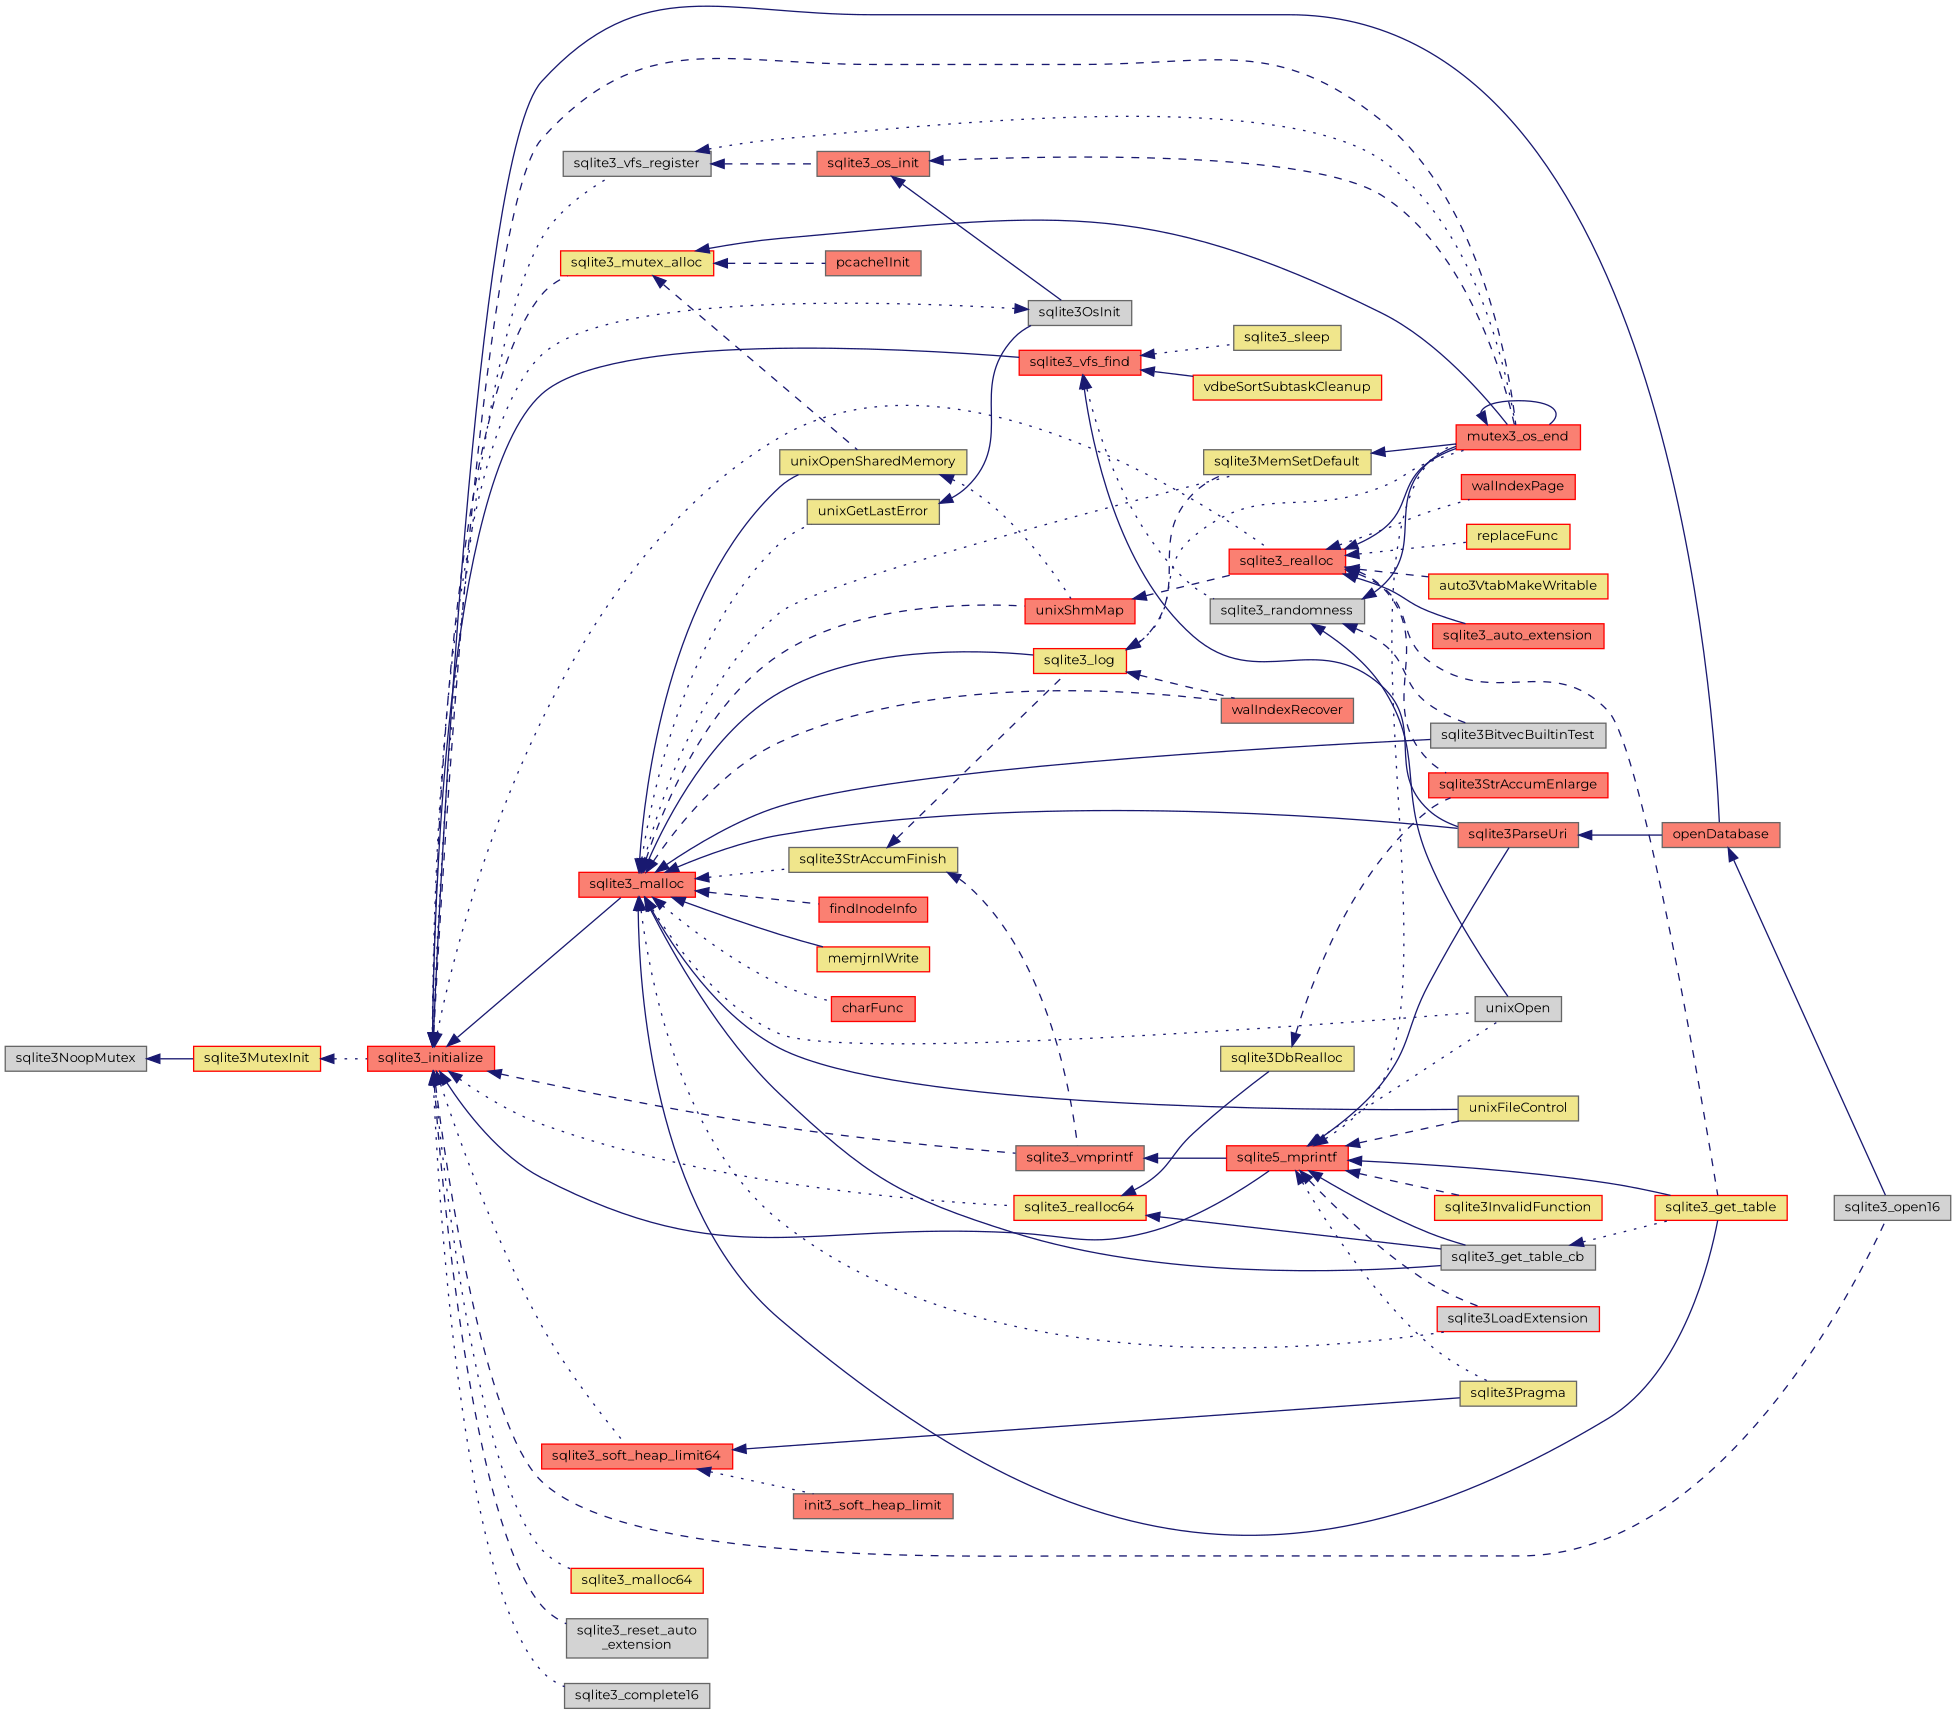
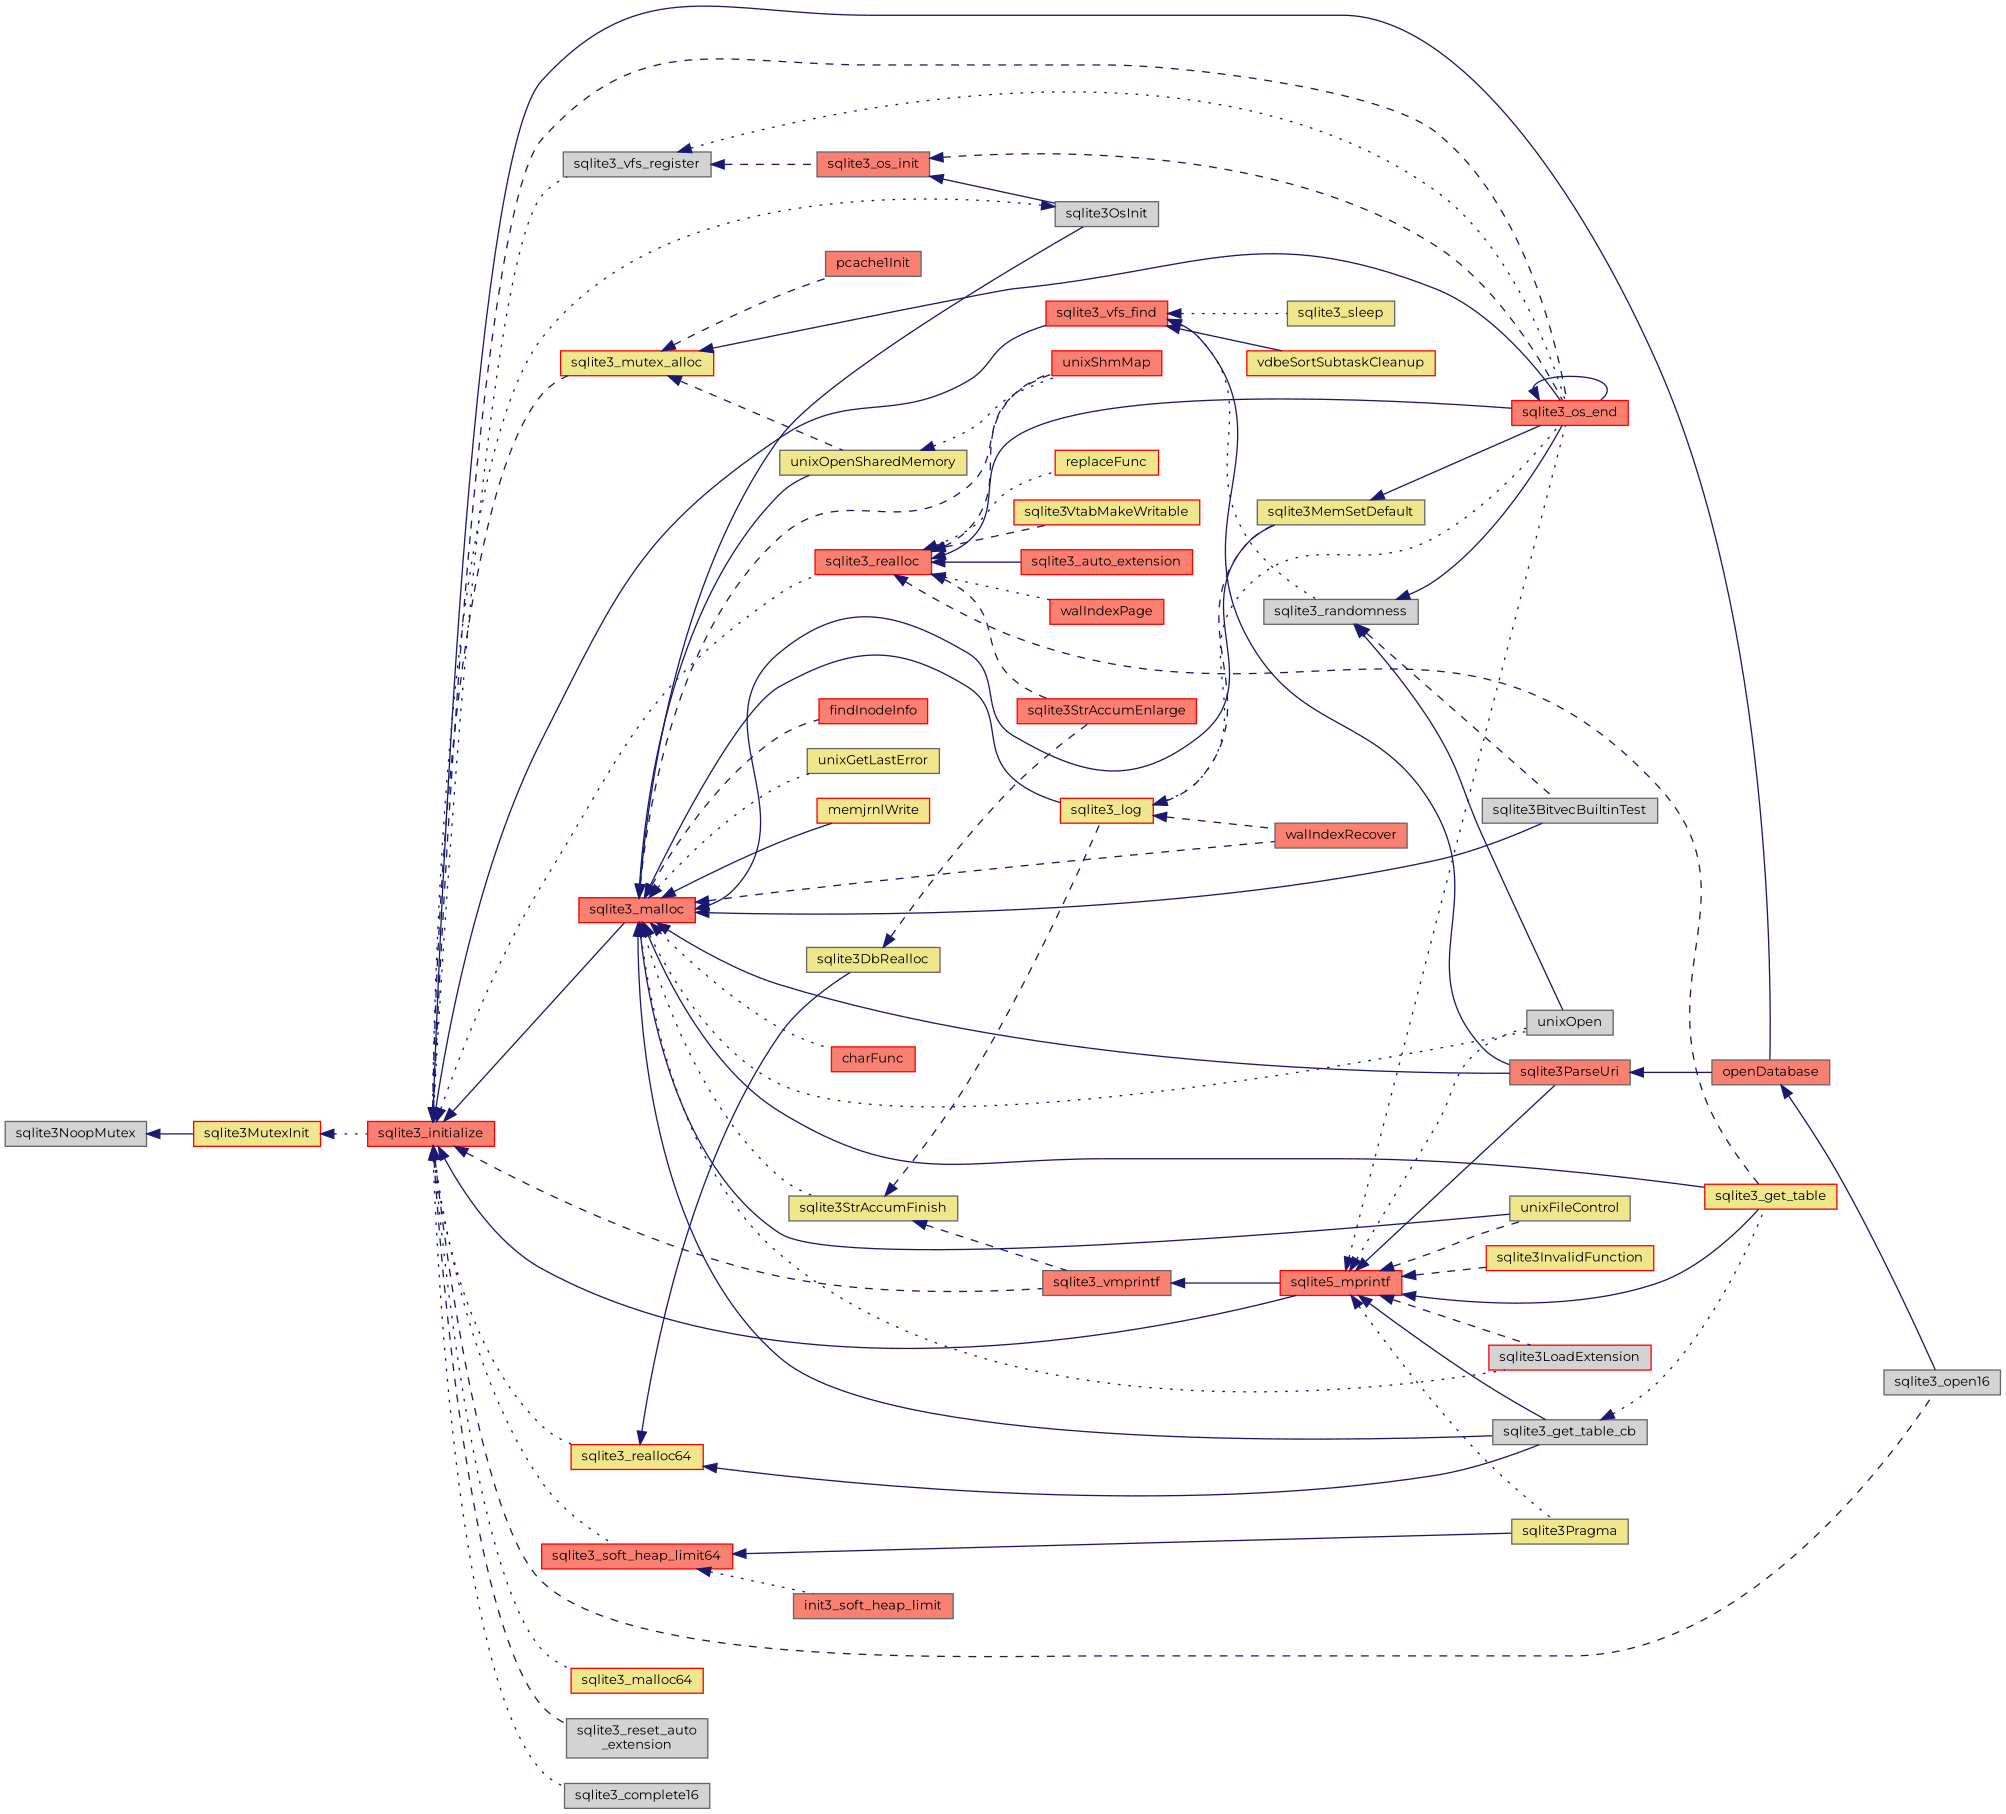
edge "sqlite3OsInit" -> "unixGetLastError": now "sqlite3OsInit" -> "sqlite3_malloc"
node "mutex3_os_end": label "mutex3_os_end" -> "sqlite3_os_end"
edge "sqlite3MemSetDefault" -> "sqlite3_malloc": style dotted -> solid
edge "sqlite3_realloc" -> "unixShmMap": reversed
node "auto3VtabMakeWritable": label "auto3VtabMakeWritable" -> "sqlite3VtabMakeWritable"
